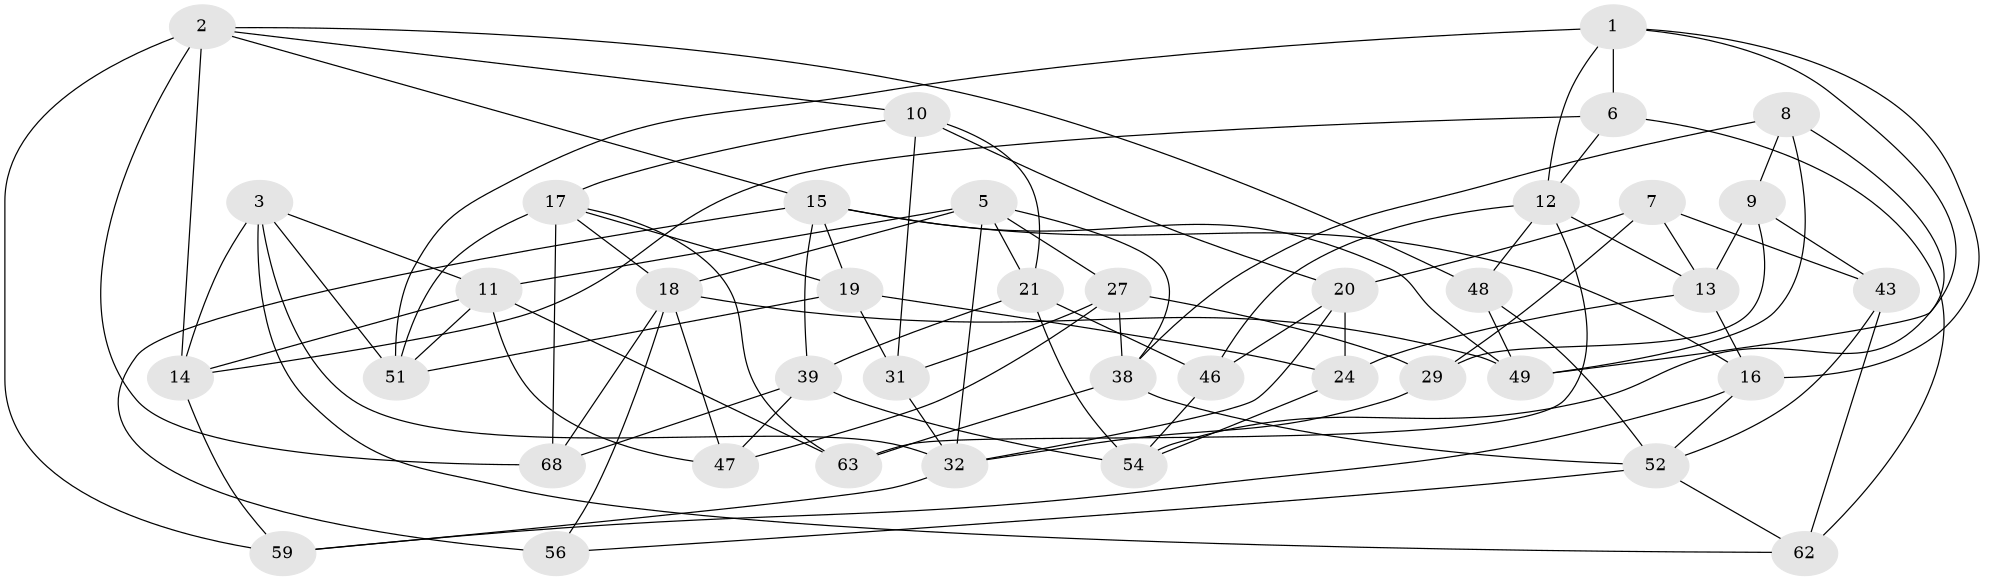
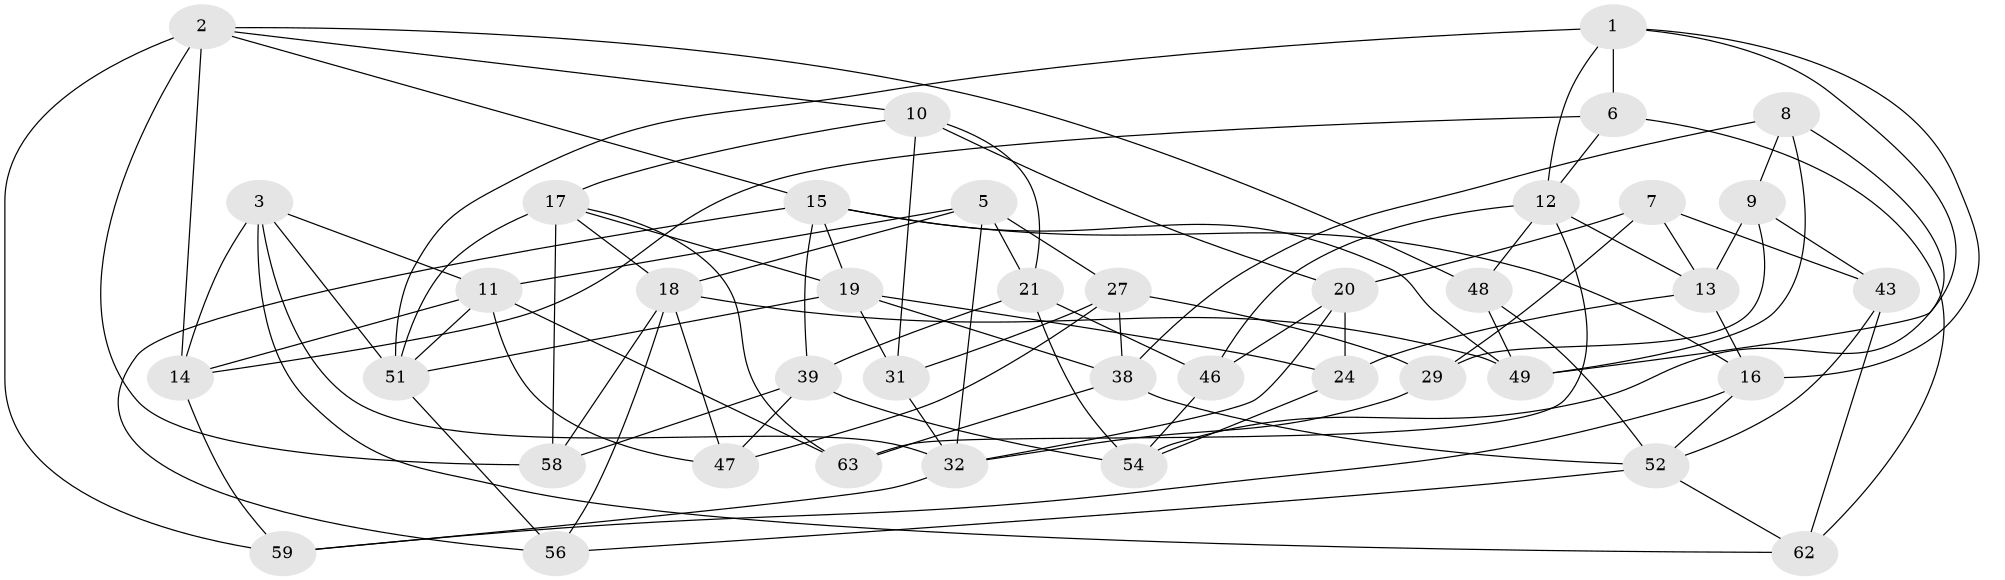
edge "5" -- "38": now "19" -- "38"
node "68": label "68" -> "58"
edge "51" -- "56": added
